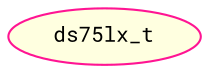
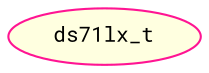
node "ds75lx_t": label "ds75lx_t" -> "ds71lx_t"
